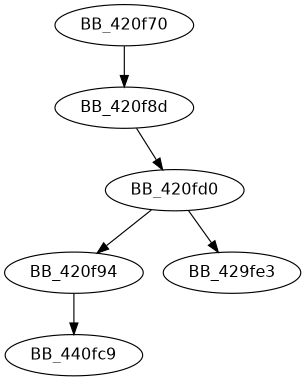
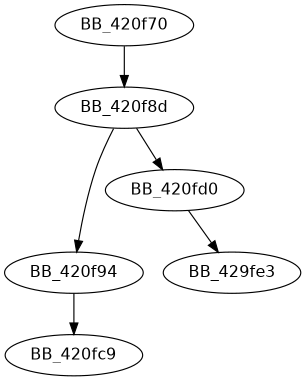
edge "BB_420fd0" -> "BB_420f94": now "BB_420f8d" -> "BB_420f94"
node "BB_440fc9": label "BB_440fc9" -> "BB_420fc9"
